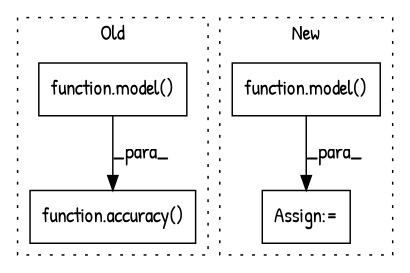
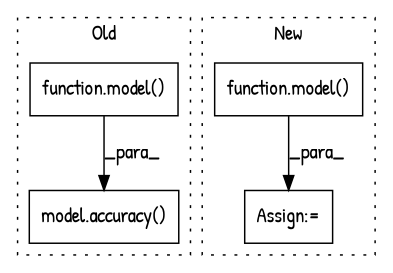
node "function.accuracy()": label "function.accuracy()" -> "model.accuracy()"
